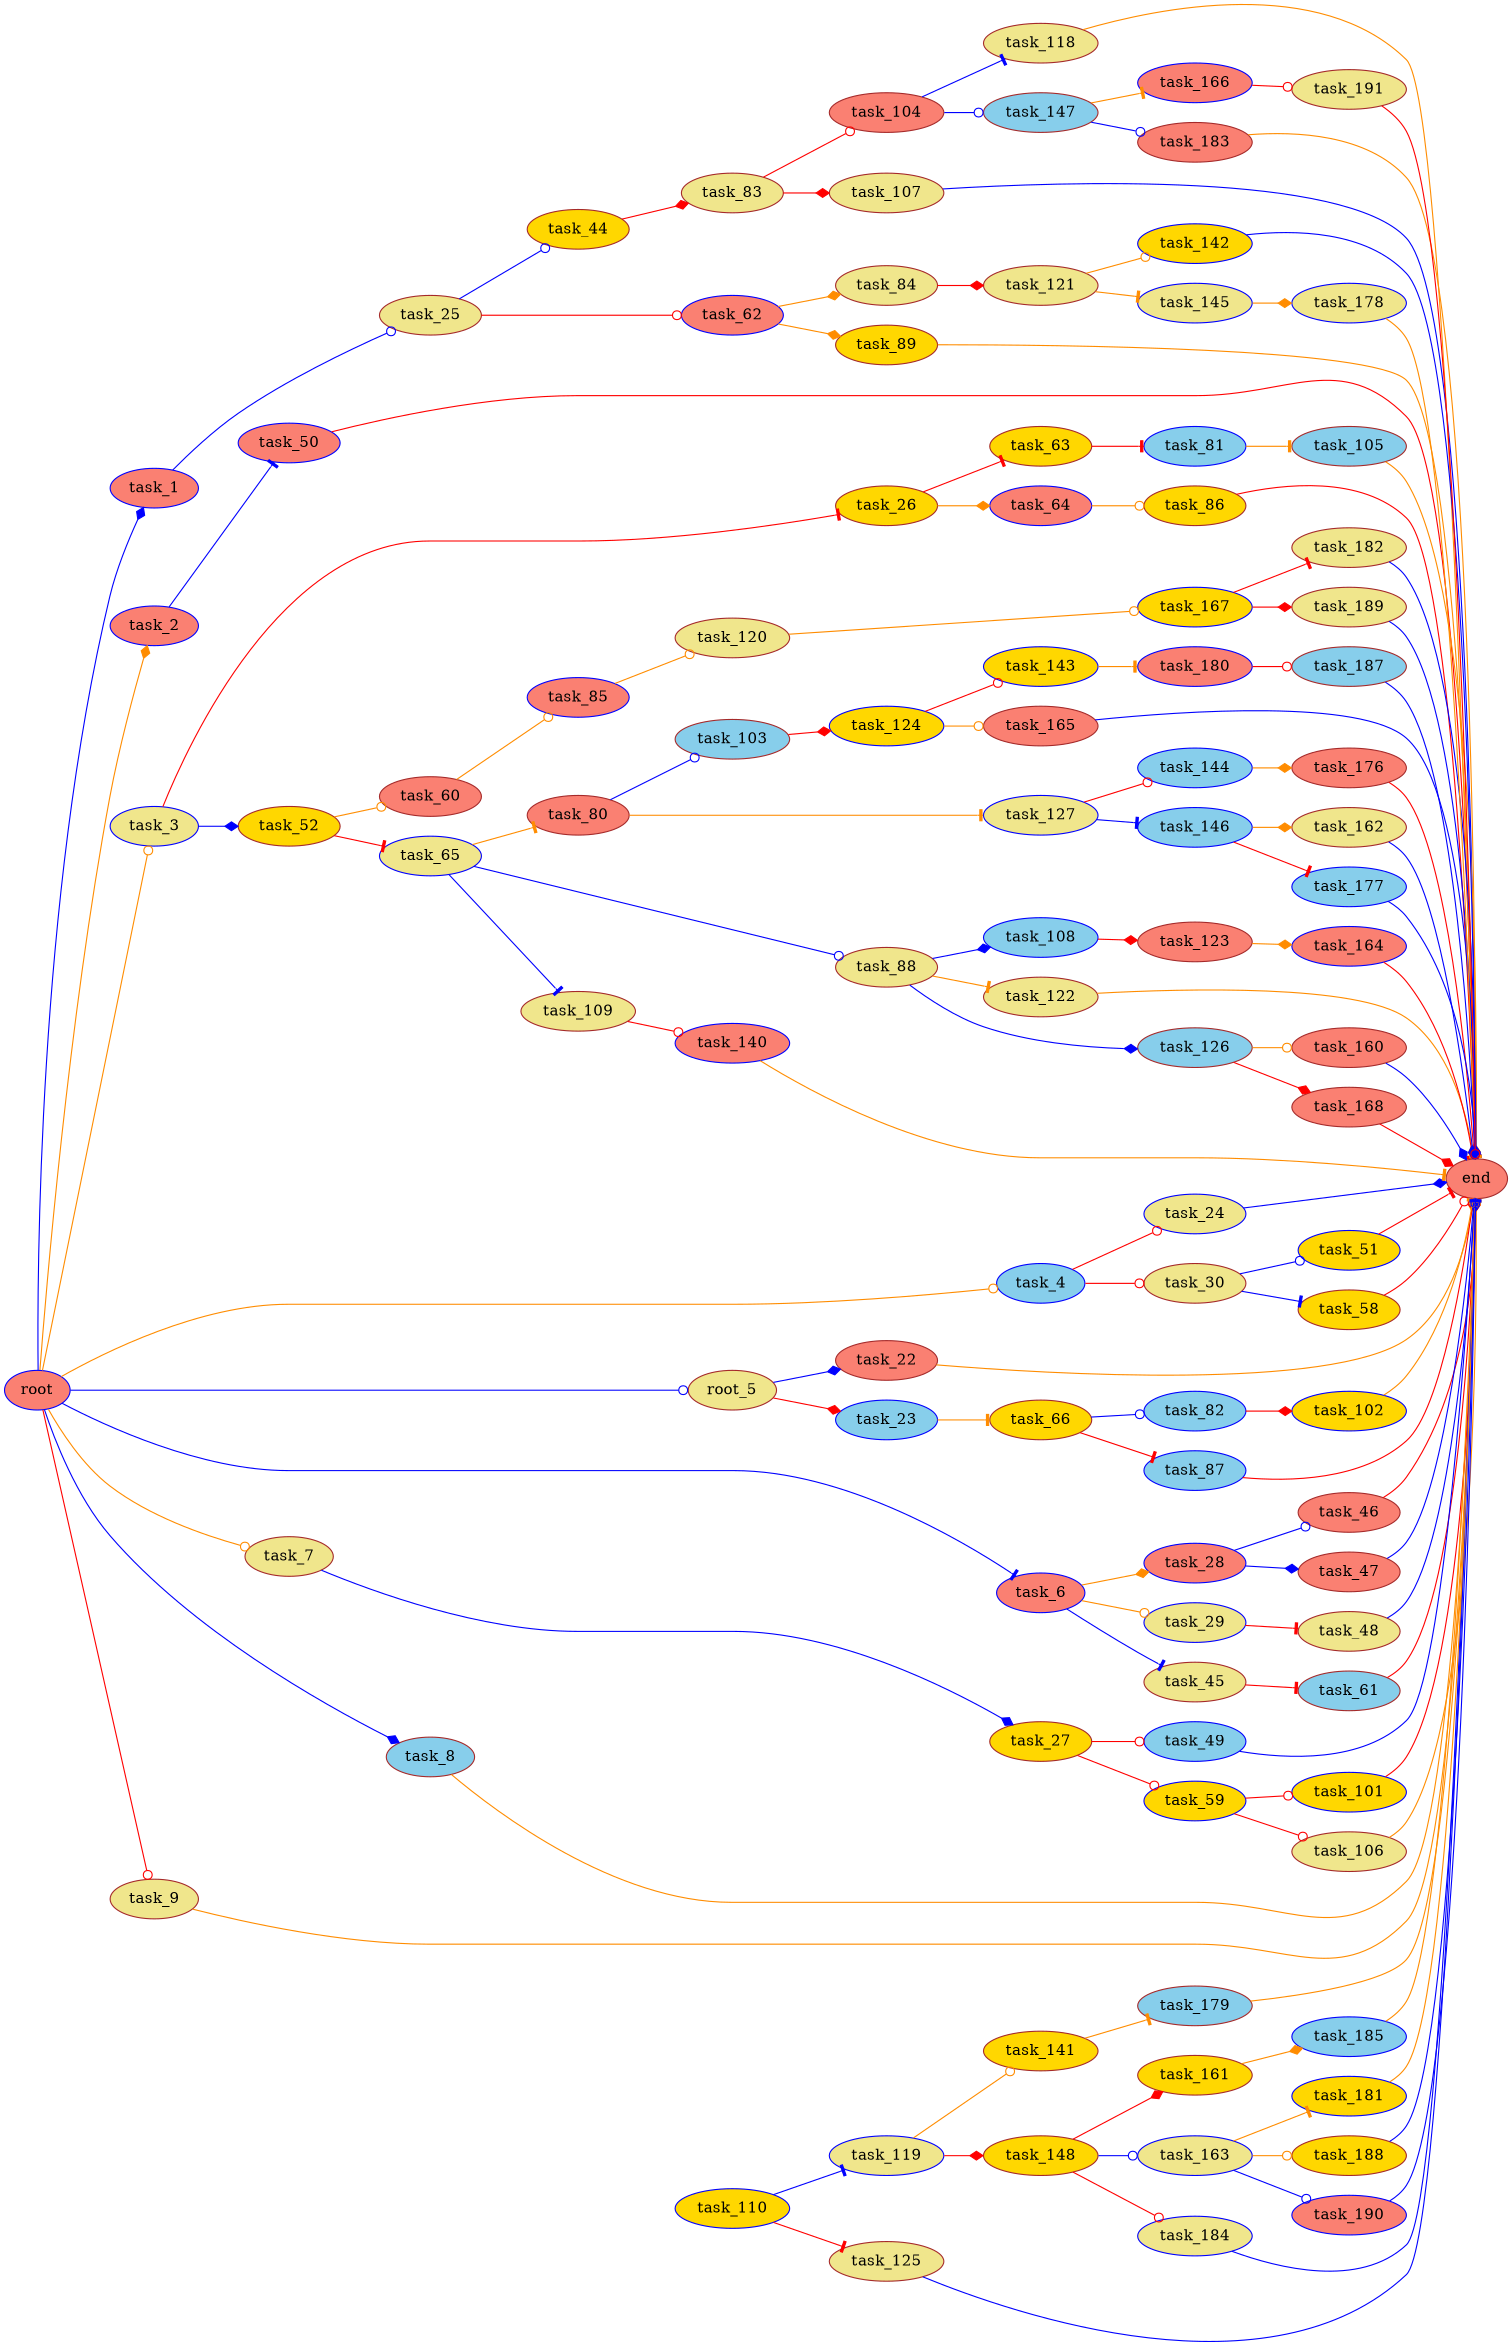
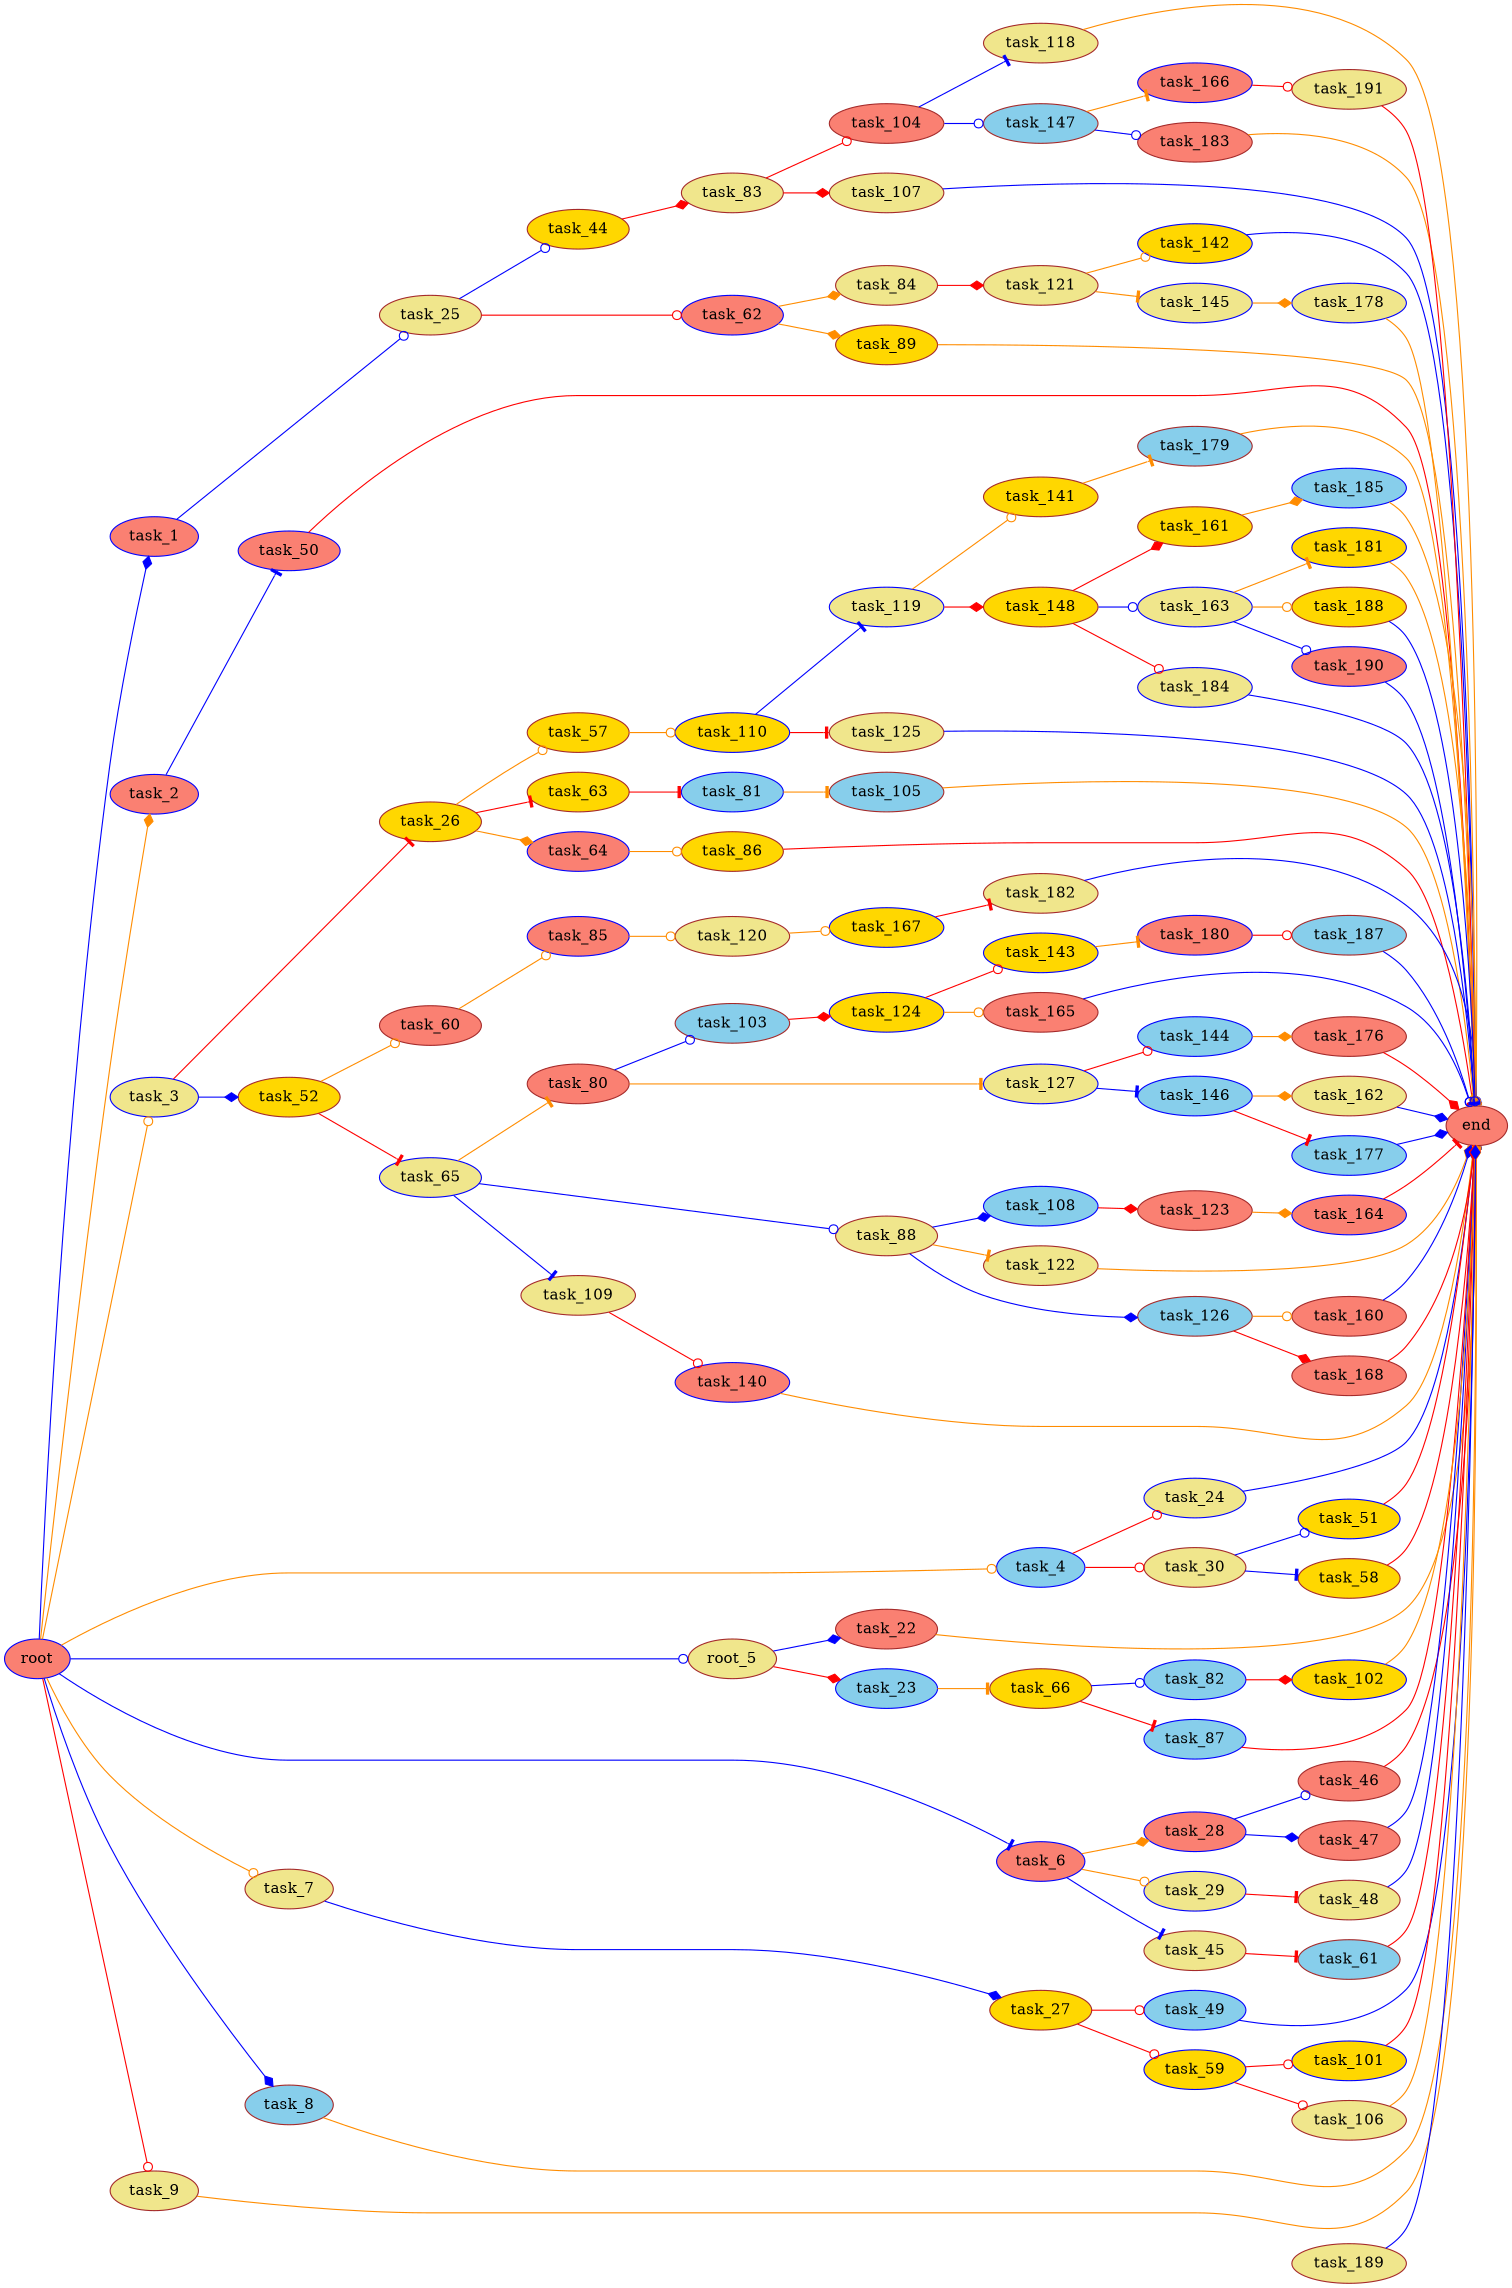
edge "task_167" -> "task_189": removed
node "task_57": added
